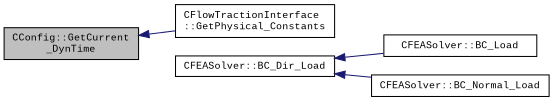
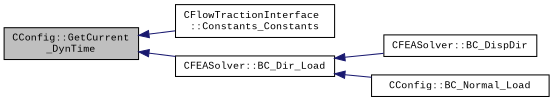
node "CFlowTractionInterface ::GetPhysical_Constants": label "CFlowTractionInterface ::GetPhysical_Constants" -> "CFlowTractionInterface ::Constants_Constants"
node "CFEASolver::BC_Load": label "CFEASolver::BC_Load" -> "CFEASolver::BC_DispDir"
edge "CFEASolver::BC_Dir_Load" -> "CConfig::GetCurrent _DynTime": added
node "CFEASolver::BC_Normal_Load": label "CFEASolver::BC_Normal_Load" -> "CConfig::BC_Normal_Load"
